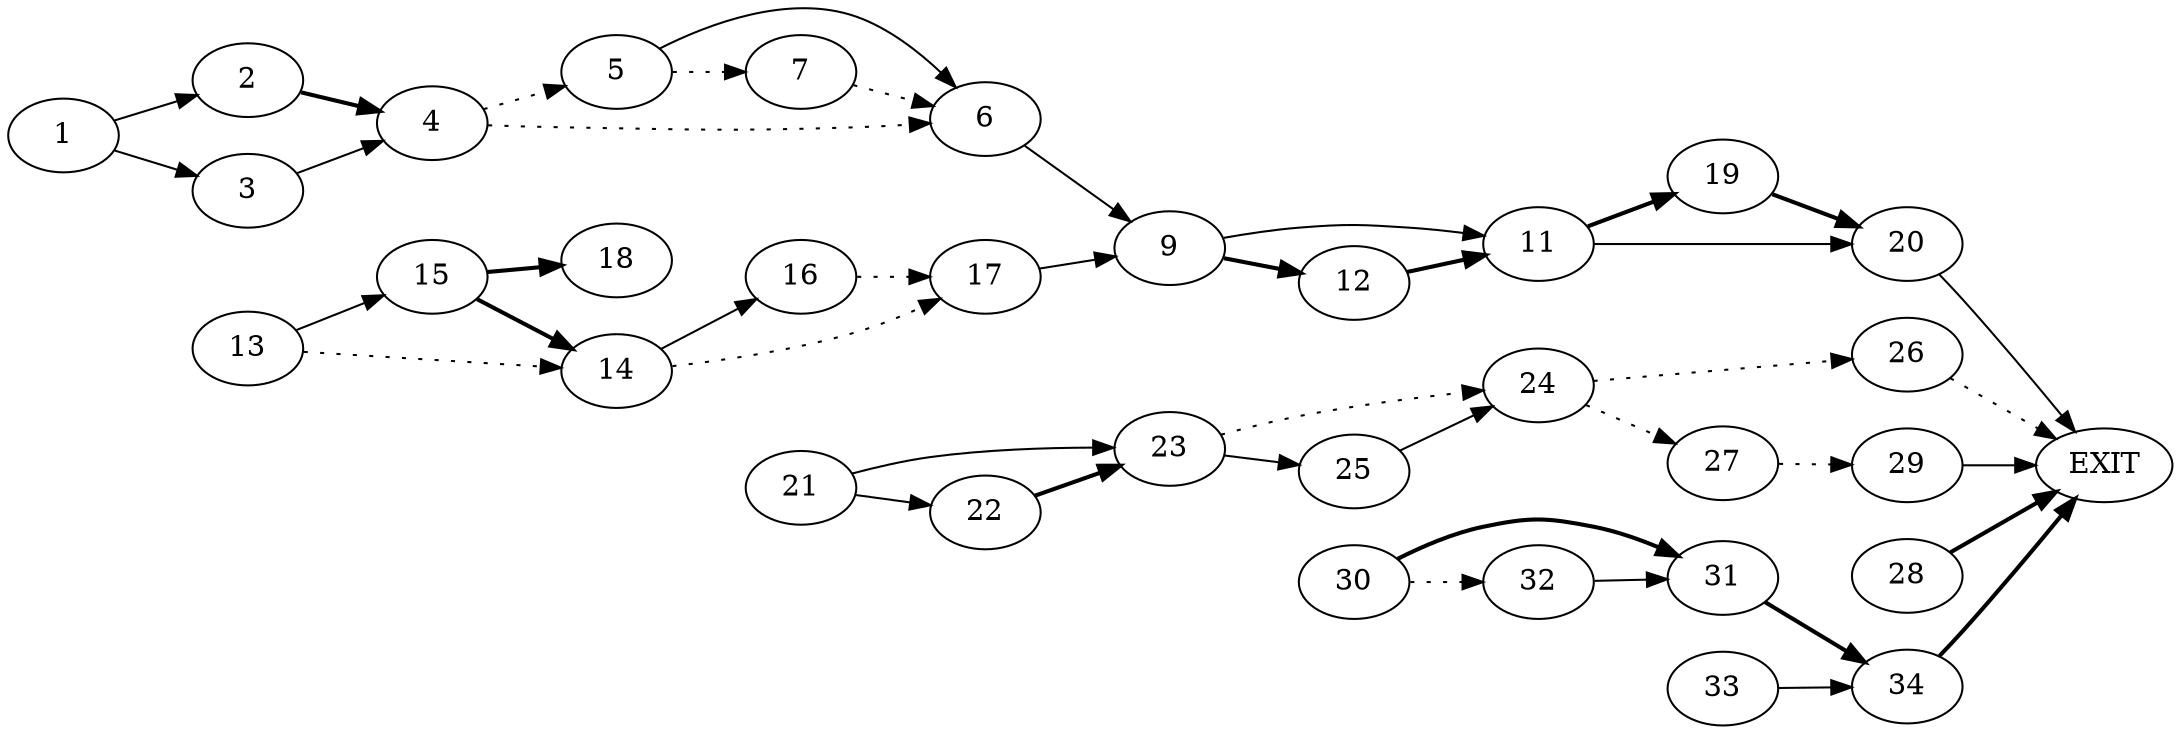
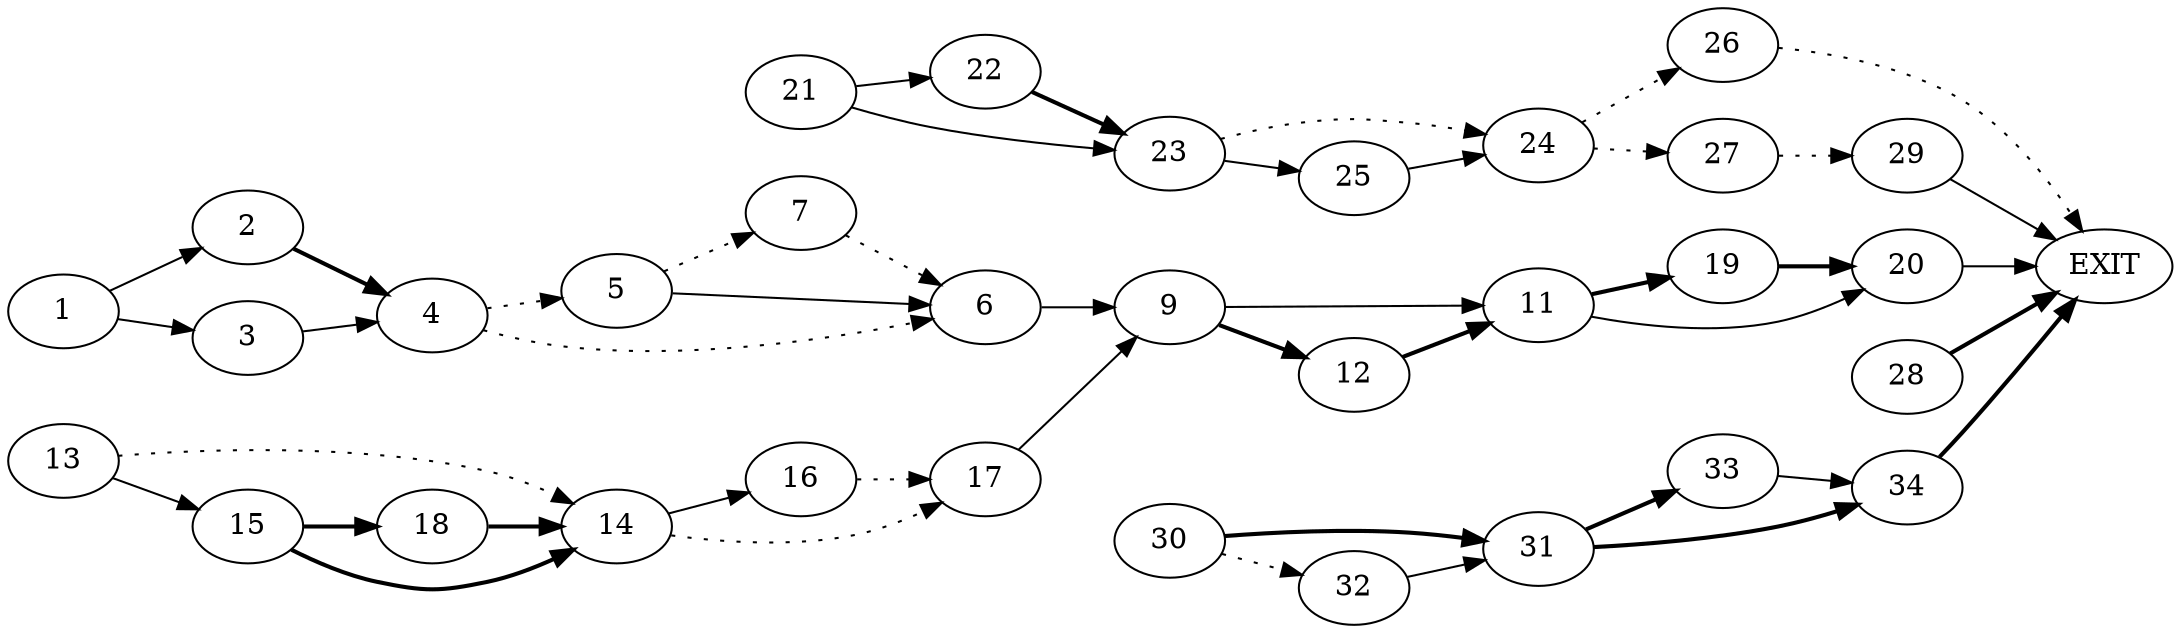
edge "31" -> "33": added
edge "18" -> "14": added
